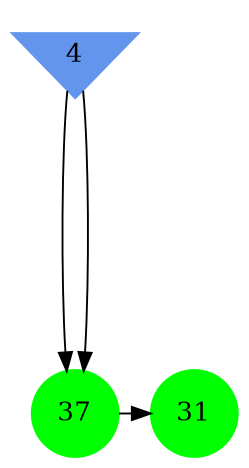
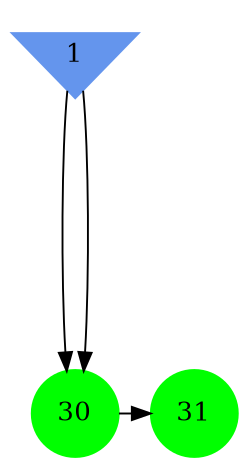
node "4": label "4" -> "1"
node "37": label "37" -> "30"
